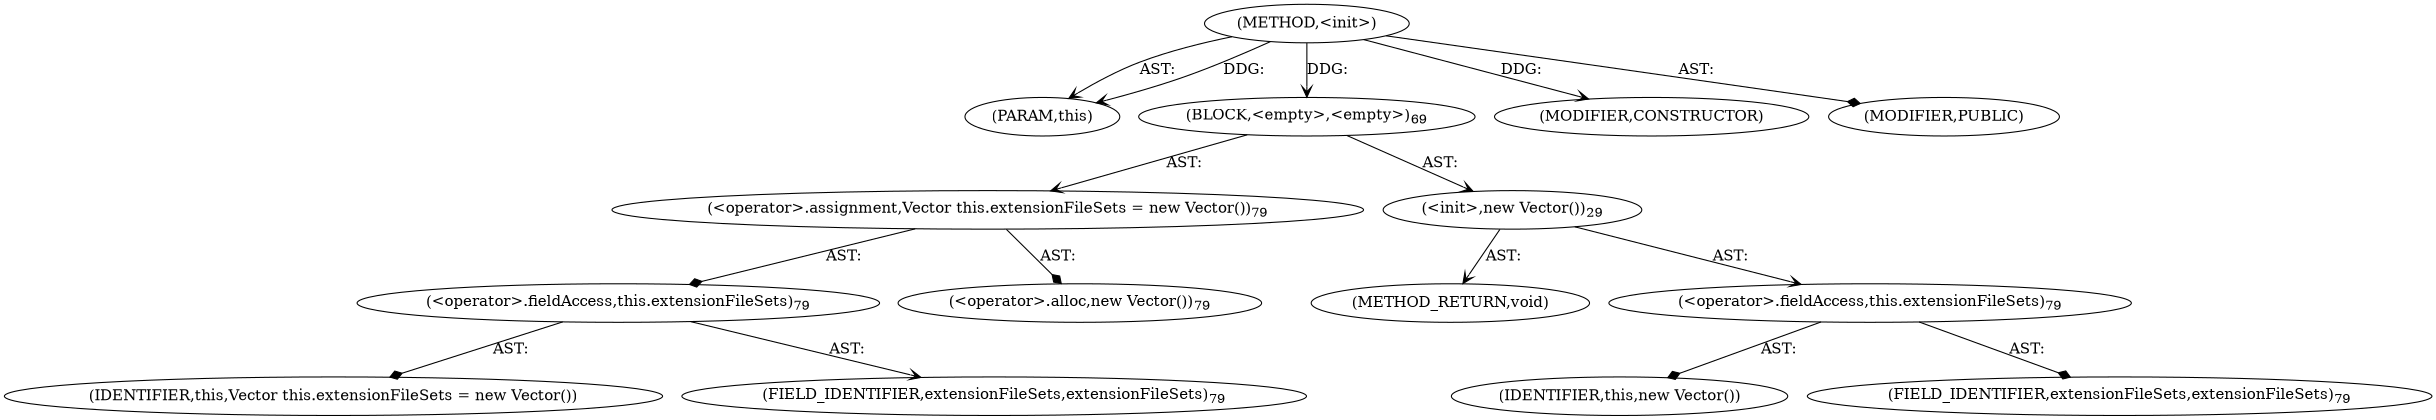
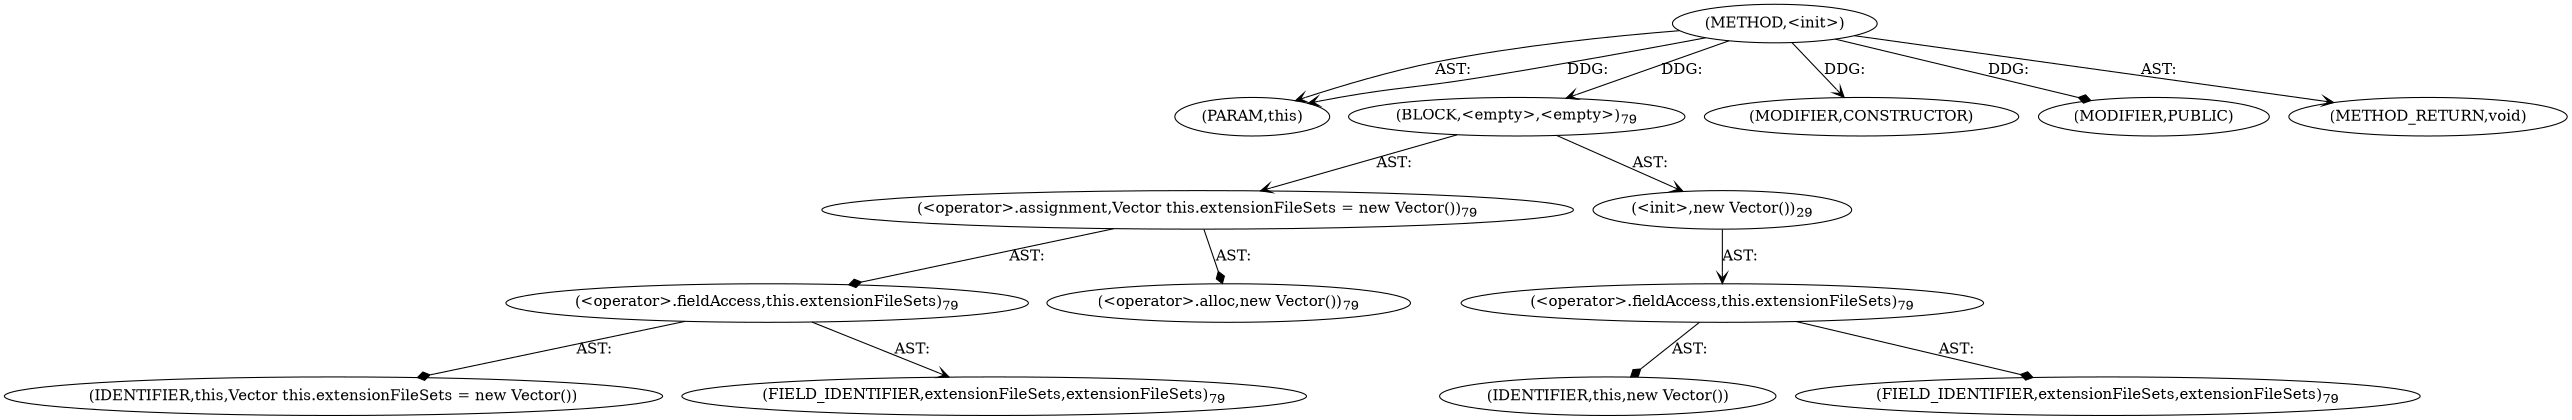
edge "(METHOD,<init>)" -> "(MODIFIER,PUBLIC)": label "AST: " -> "DDG: "
node "(BLOCK,<empty>,<empty>)": text "69" -> "79"
edge "(<init>,new Vector())" -> "(METHOD_RETURN,void)": now "(METHOD,<init>)" -> "(METHOD_RETURN,void)"
